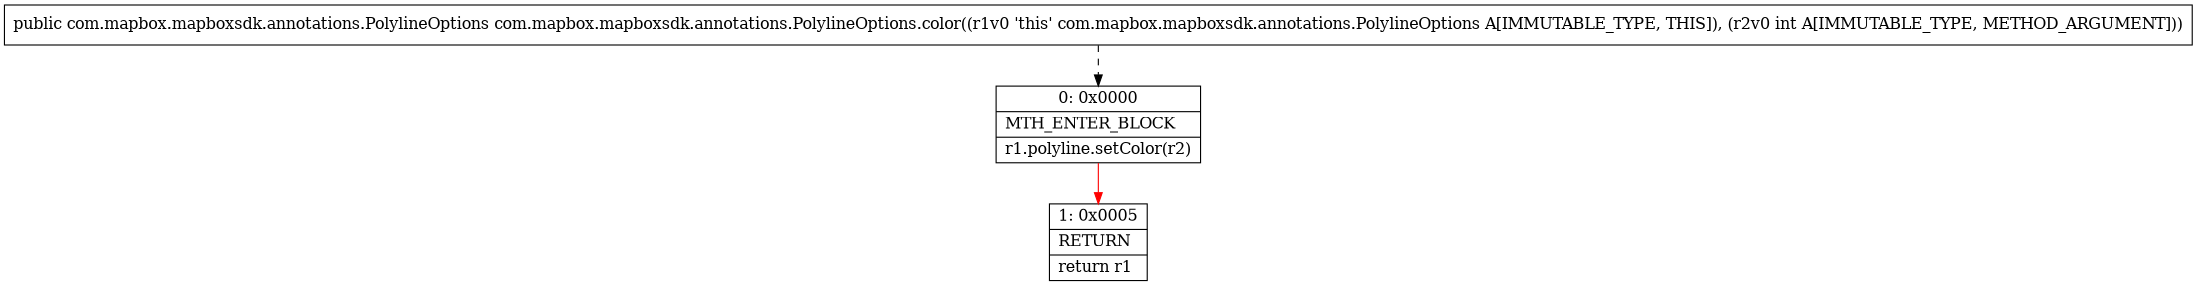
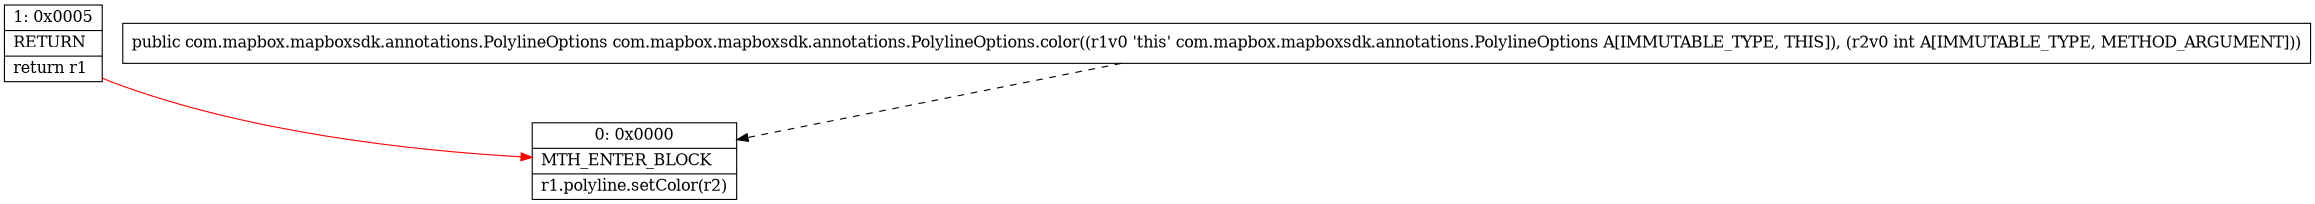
edge "0: 0x0000" -> "1: 0x0005": reversed
